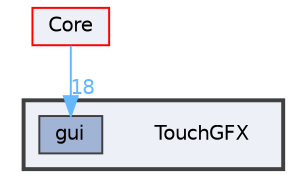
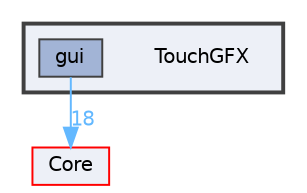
edge "Core" -> "gui": reversed
